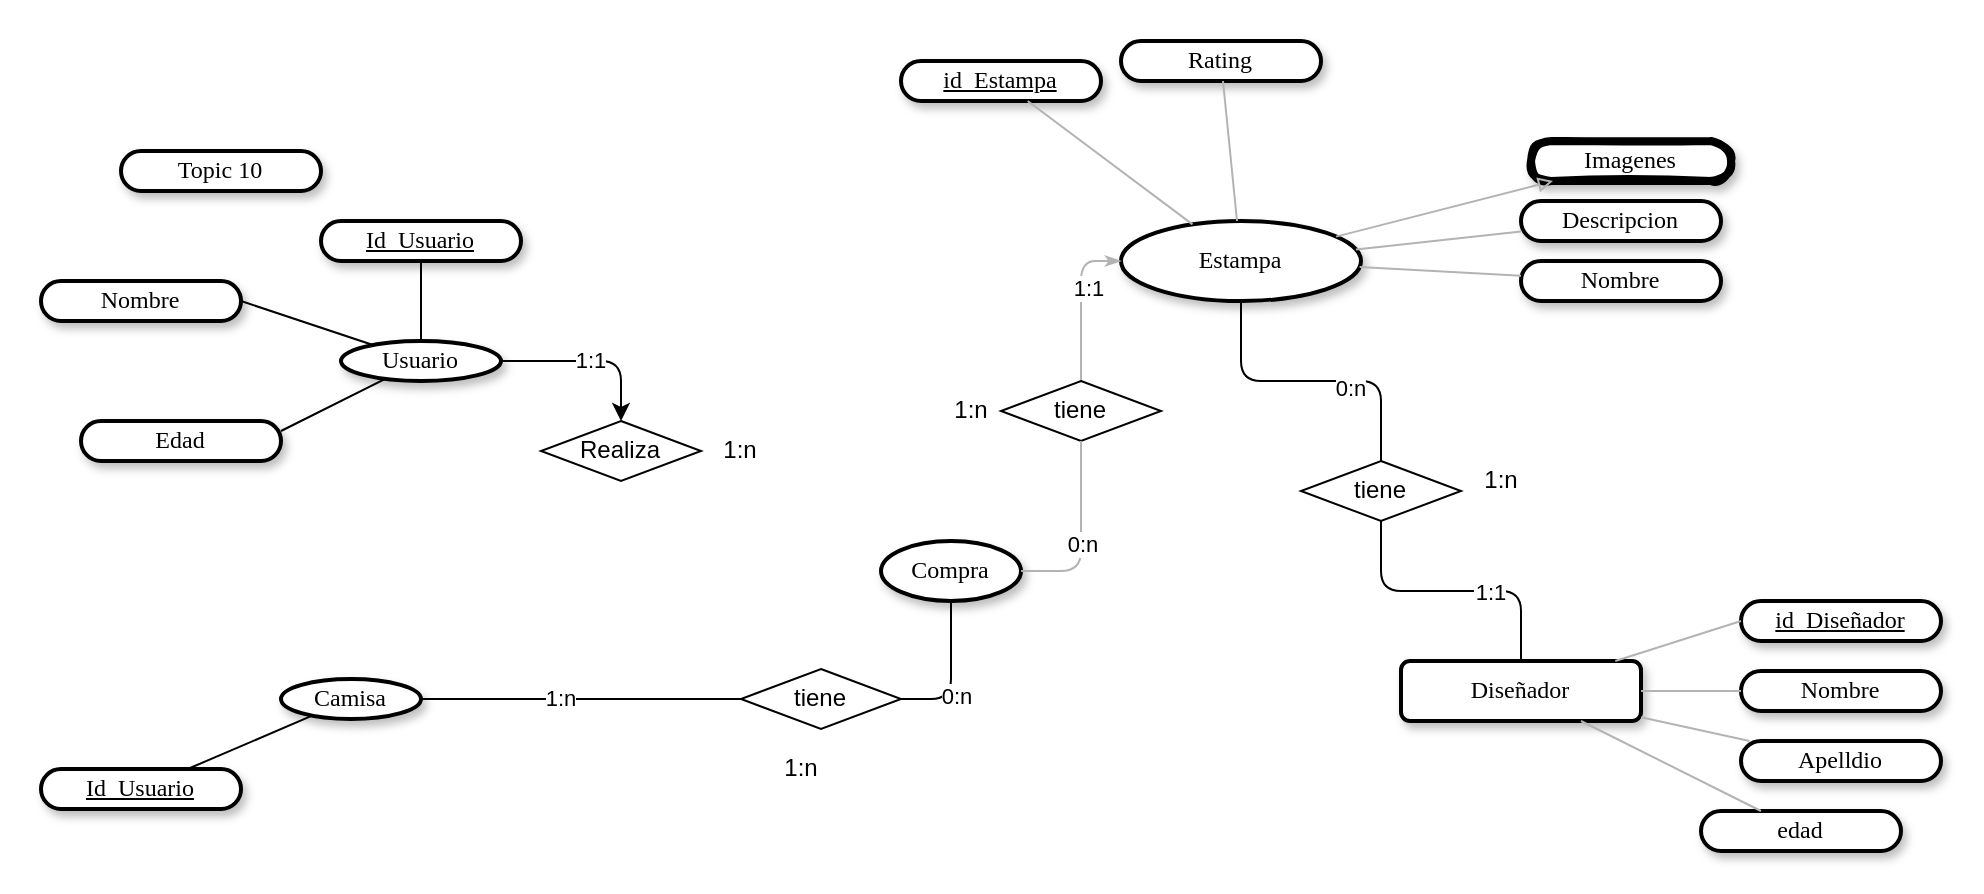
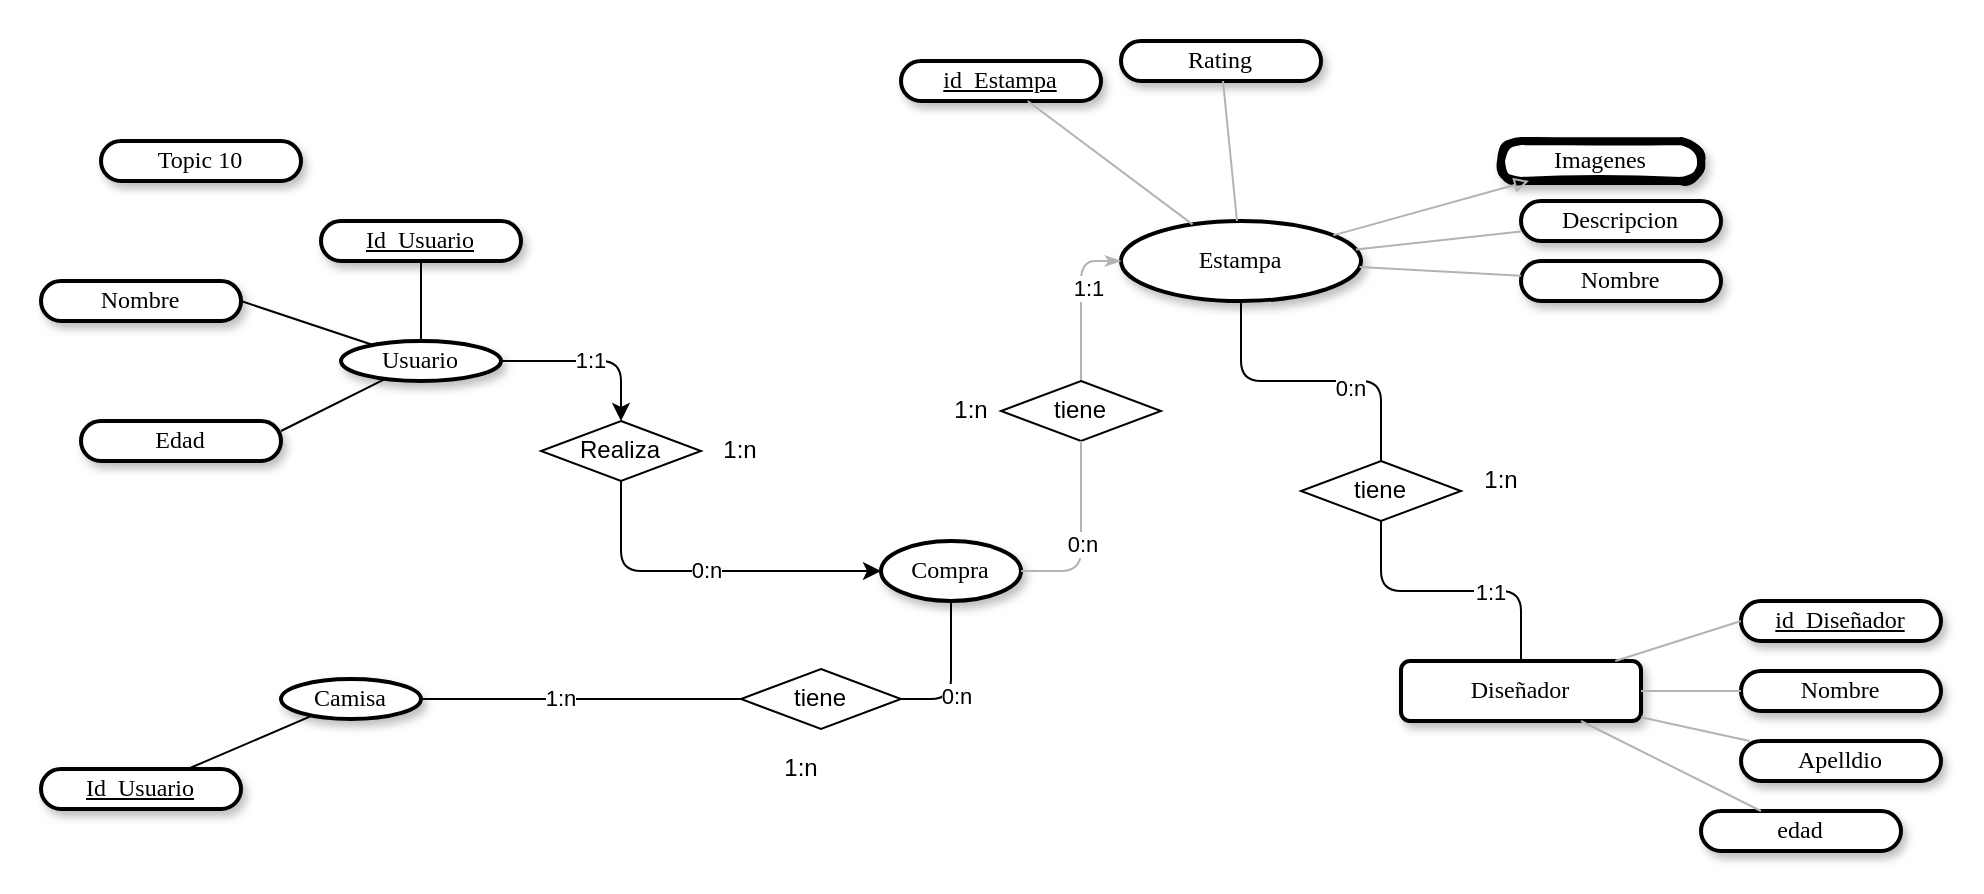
node "Imagenes": moved (1631, 161) -> (1601, 161)
node "Topic 10": moved (221, 171) -> (201, 161)
edge "Realiza" -> "Compra": added, label "0:n"
